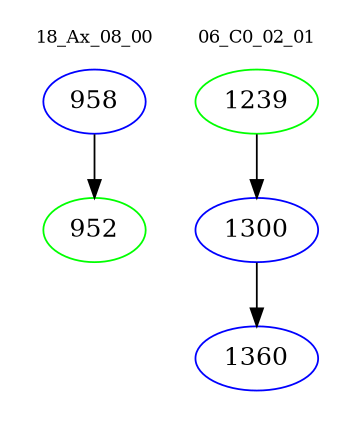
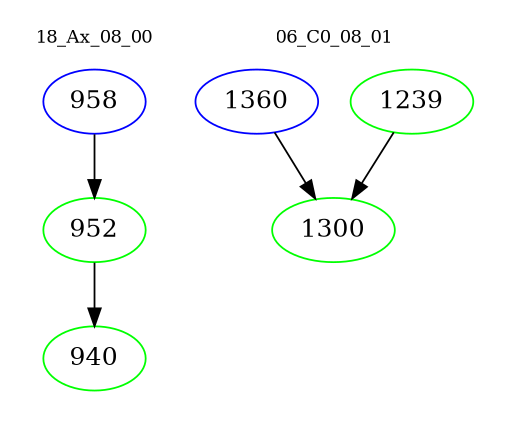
cluster "06_C0_02_01": label "06_C0_02_01" -> "06_C0_08_01"
node "1300": color blue -> green
edge "1300" -> "1360": reversed
node "940": added
